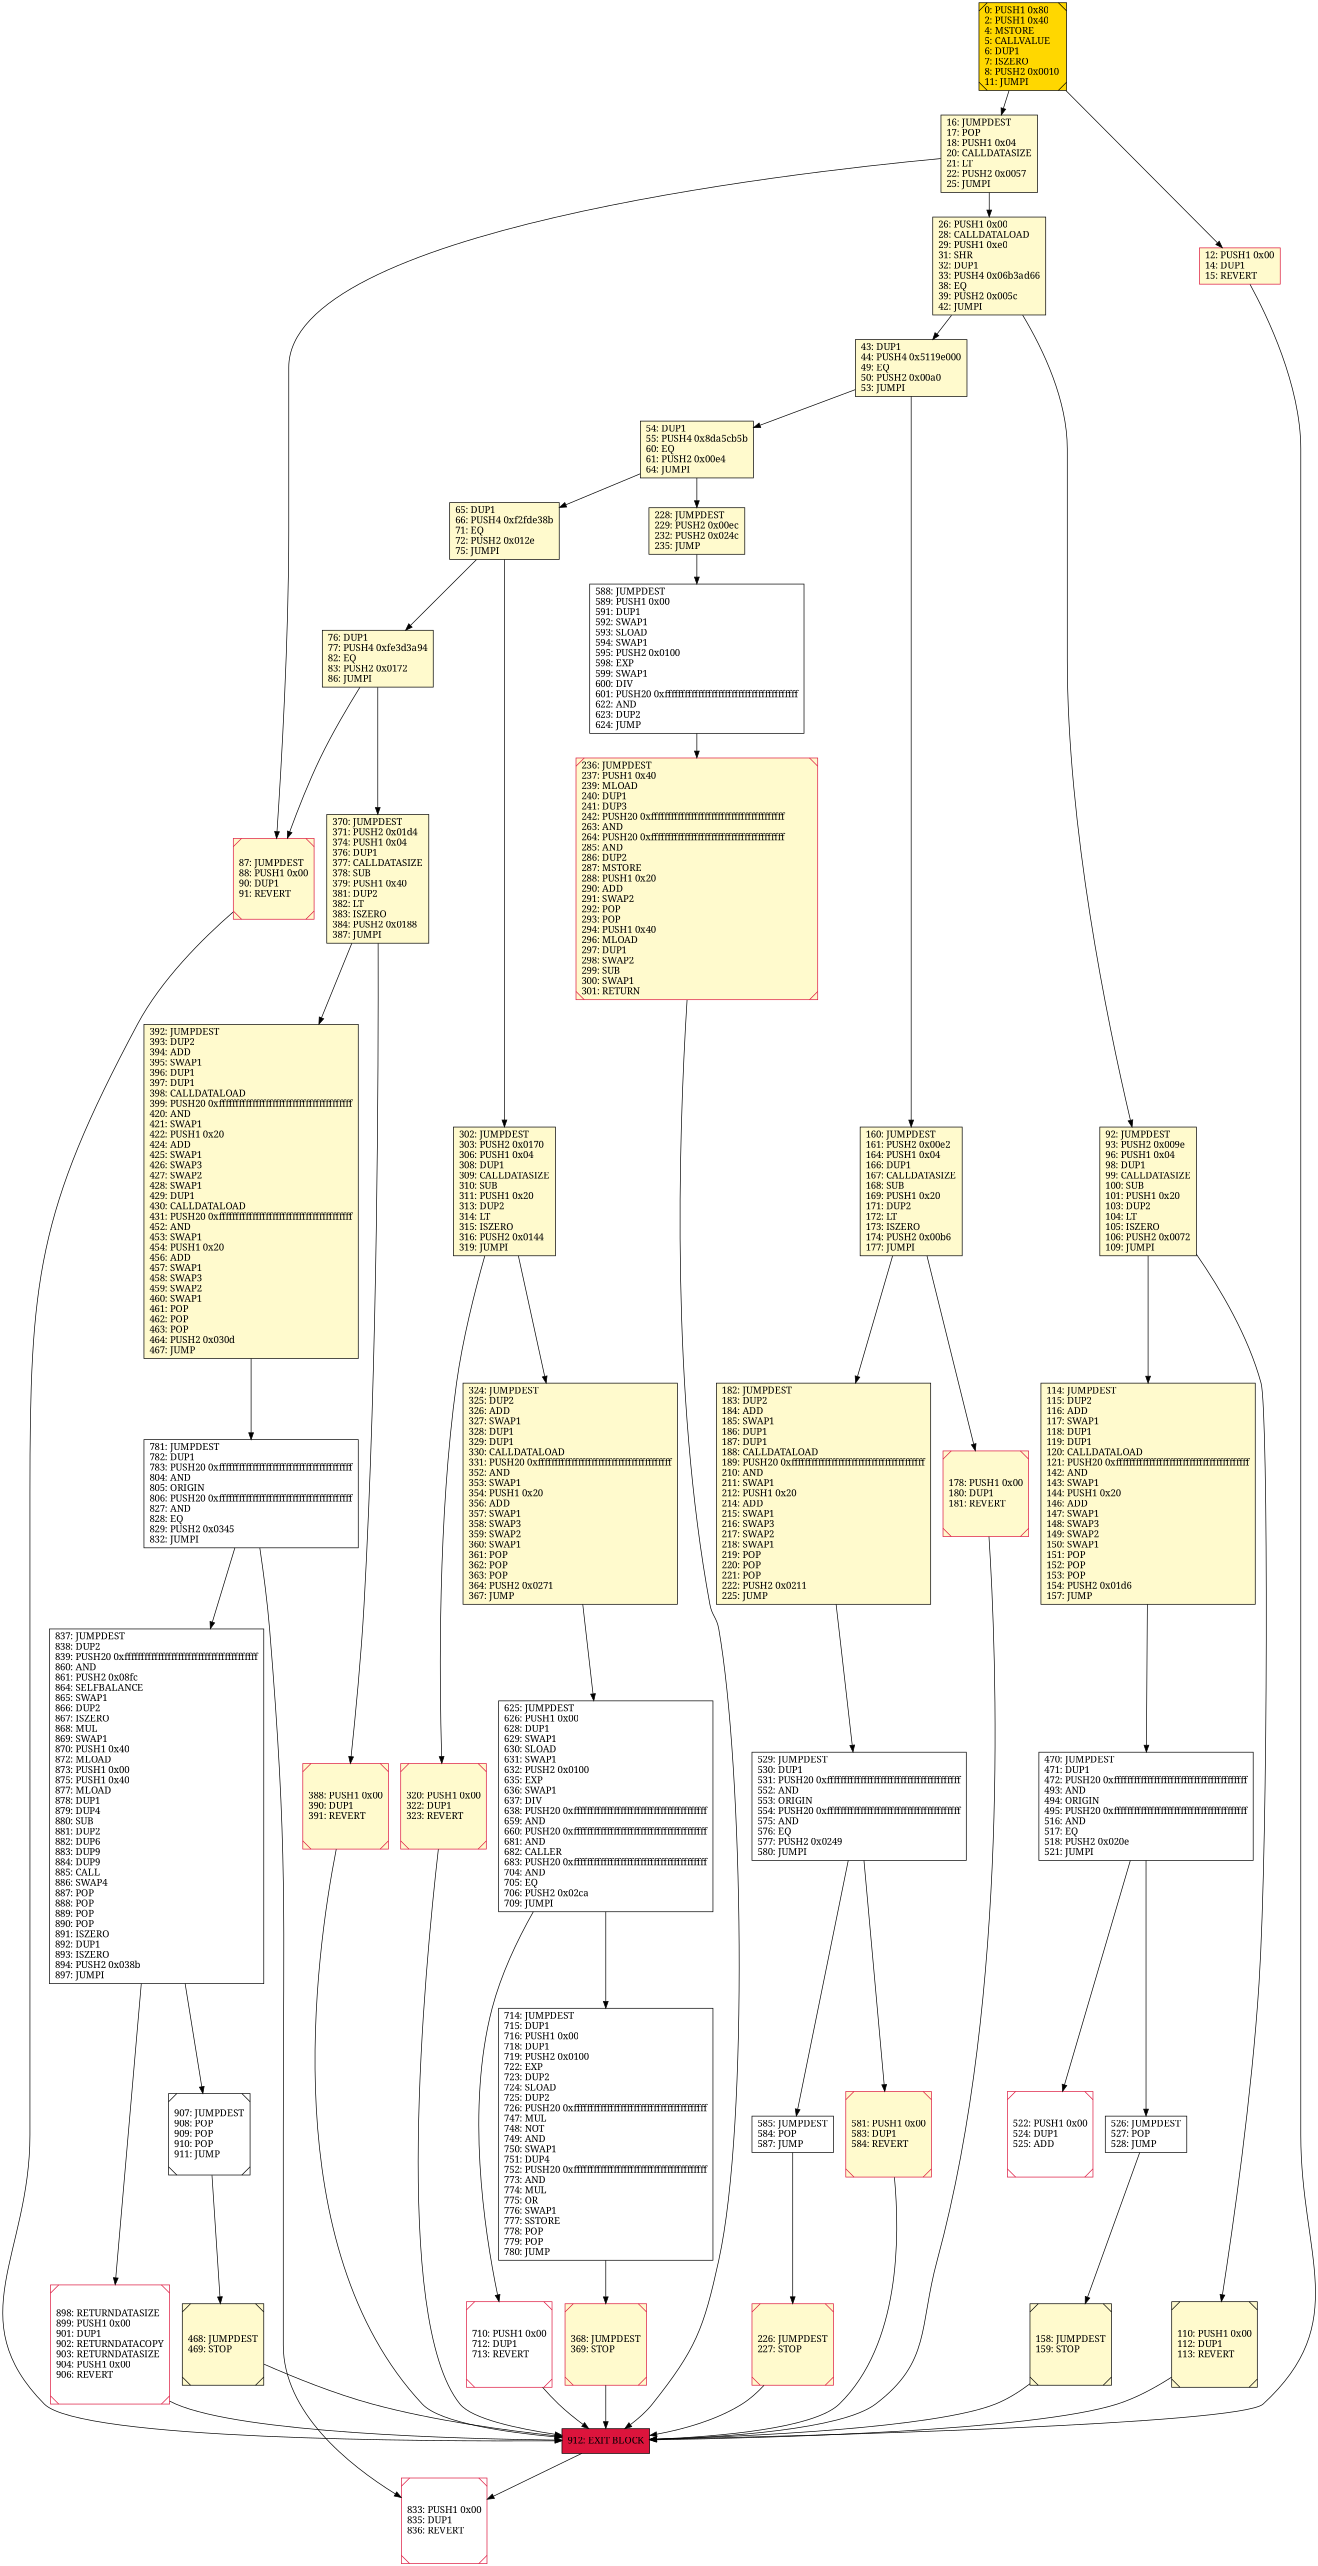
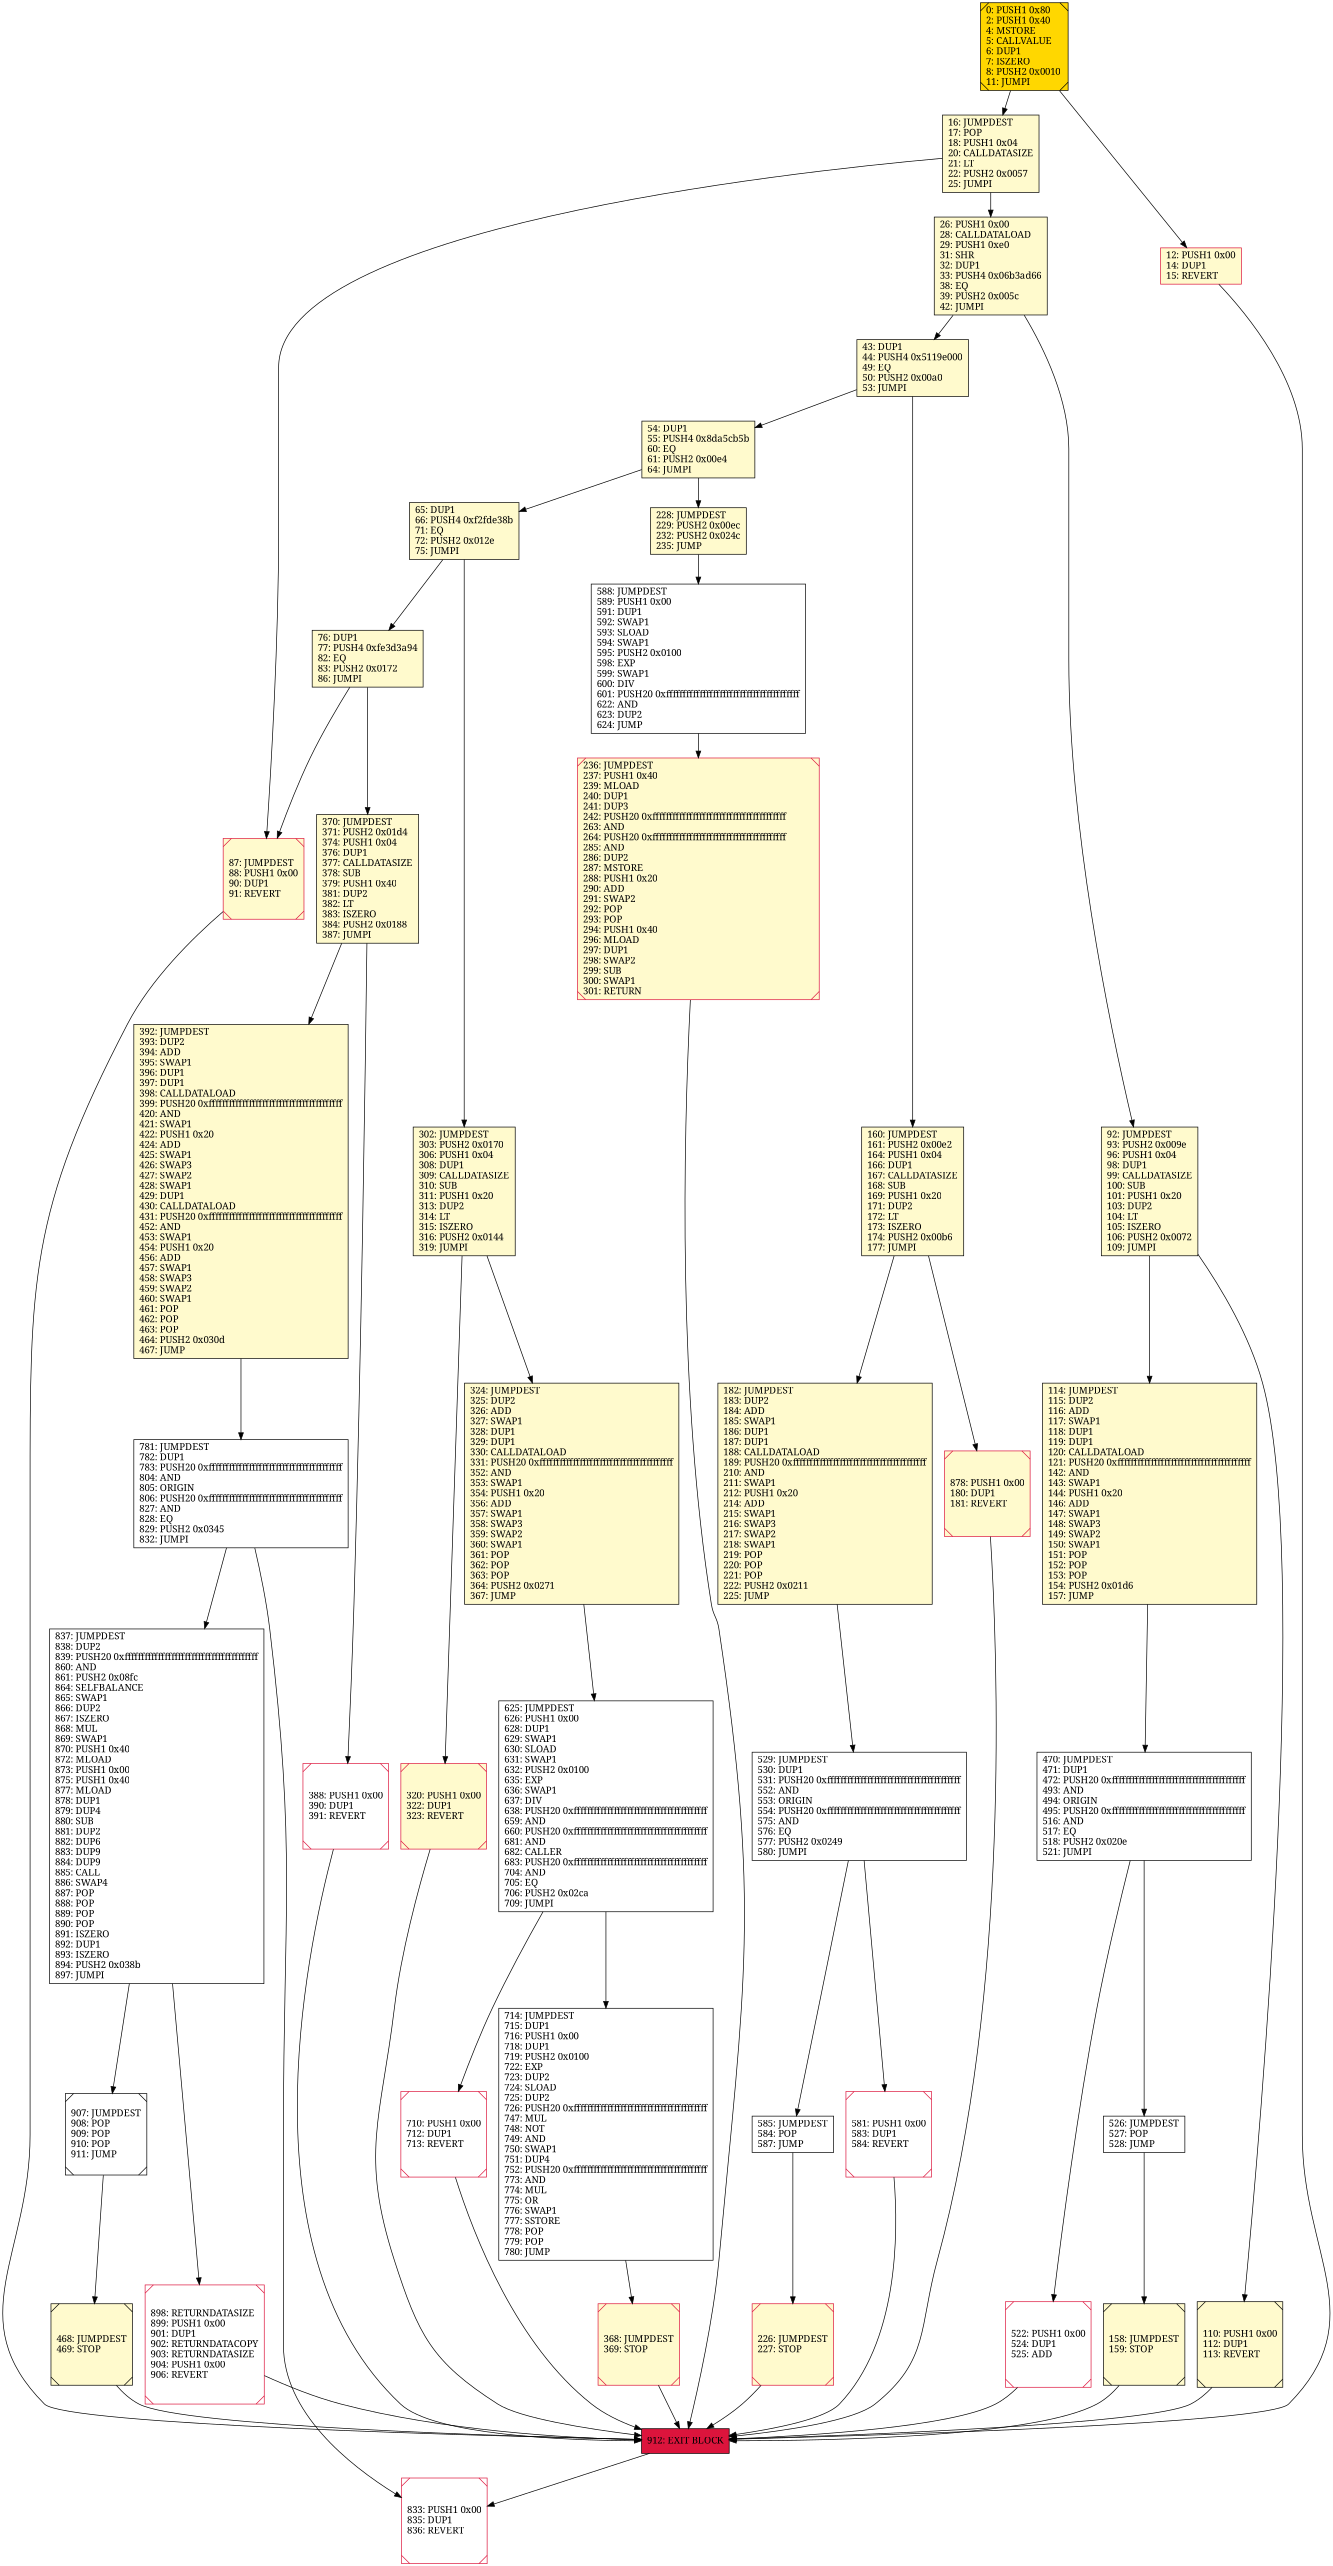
node "178: PUSH1 0x00 180: DUP1 181: REVERT": label "178: PUSH1 0x00 180: DUP1 181: REVERT" -> "878: PUSH1 0x00 180: DUP1 181: REVERT"
node "388: PUSH1 0x00 390: DUP1 391: REVERT": fillcolor lemonchiffon -> white
node "581: PUSH1 0x00 583: DUP1 584: REVERT": fillcolor lemonchiffon -> white
edge "522: PUSH1 0x00 524: DUP1 525: ADD" -> "912: EXIT BLOCK": added
